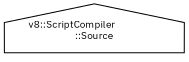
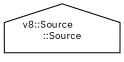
node "v8::ScriptCompiler ::Source": label "v8::ScriptCompiler ::Source" -> "v8::Source ::Source"
